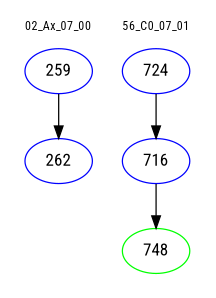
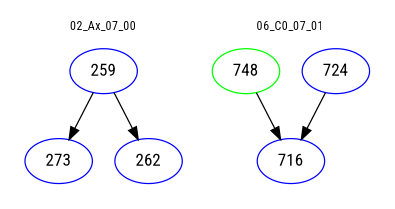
cluster "56_C0_07_01": label "56_C0_07_01" -> "06_C0_07_01"
node "273": added
edge "716" -> "748": reversed
